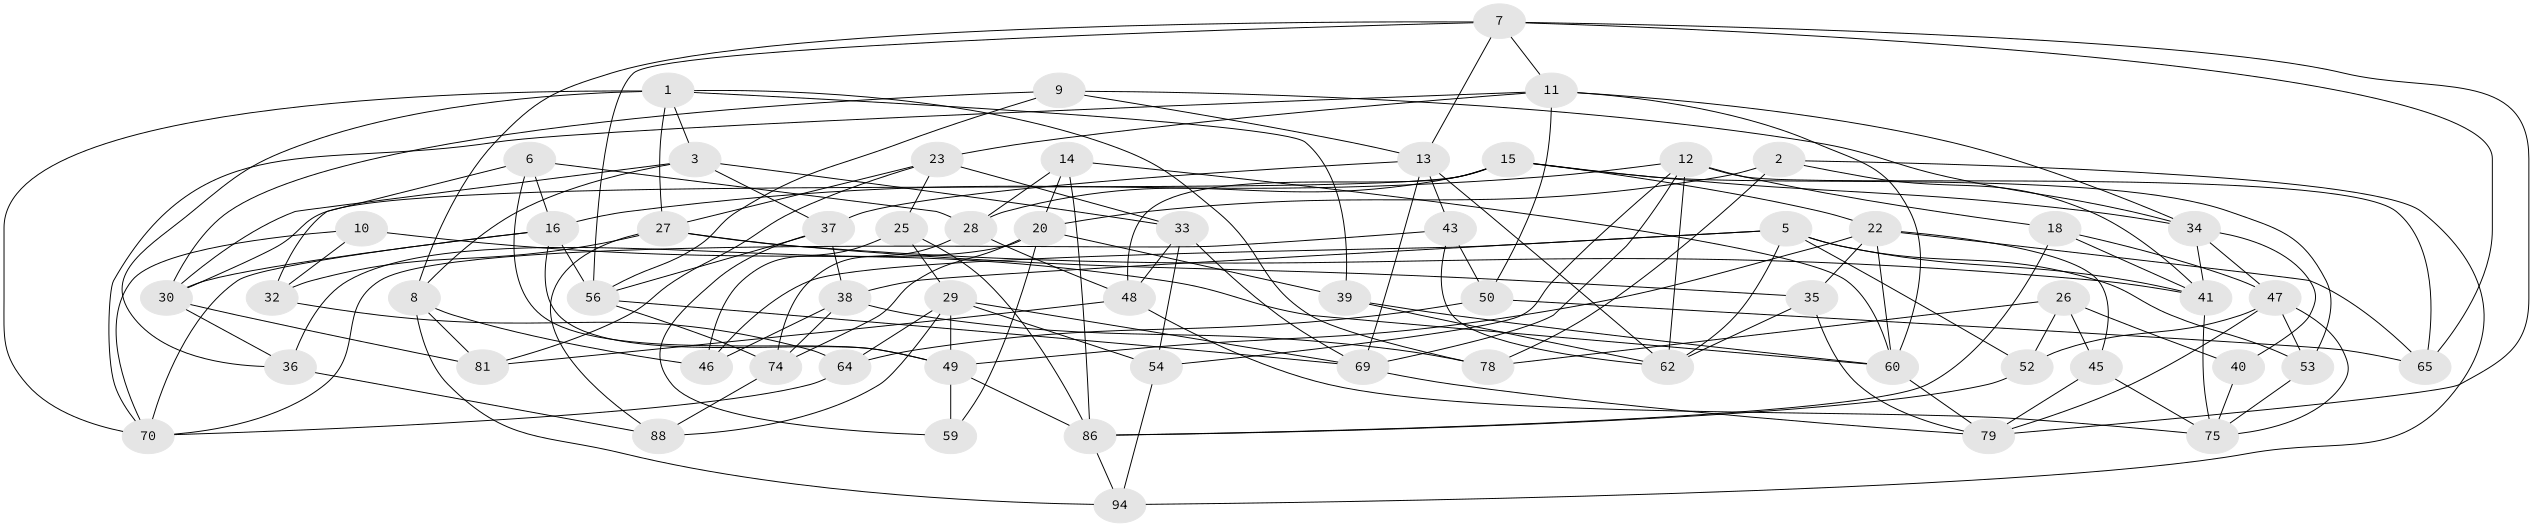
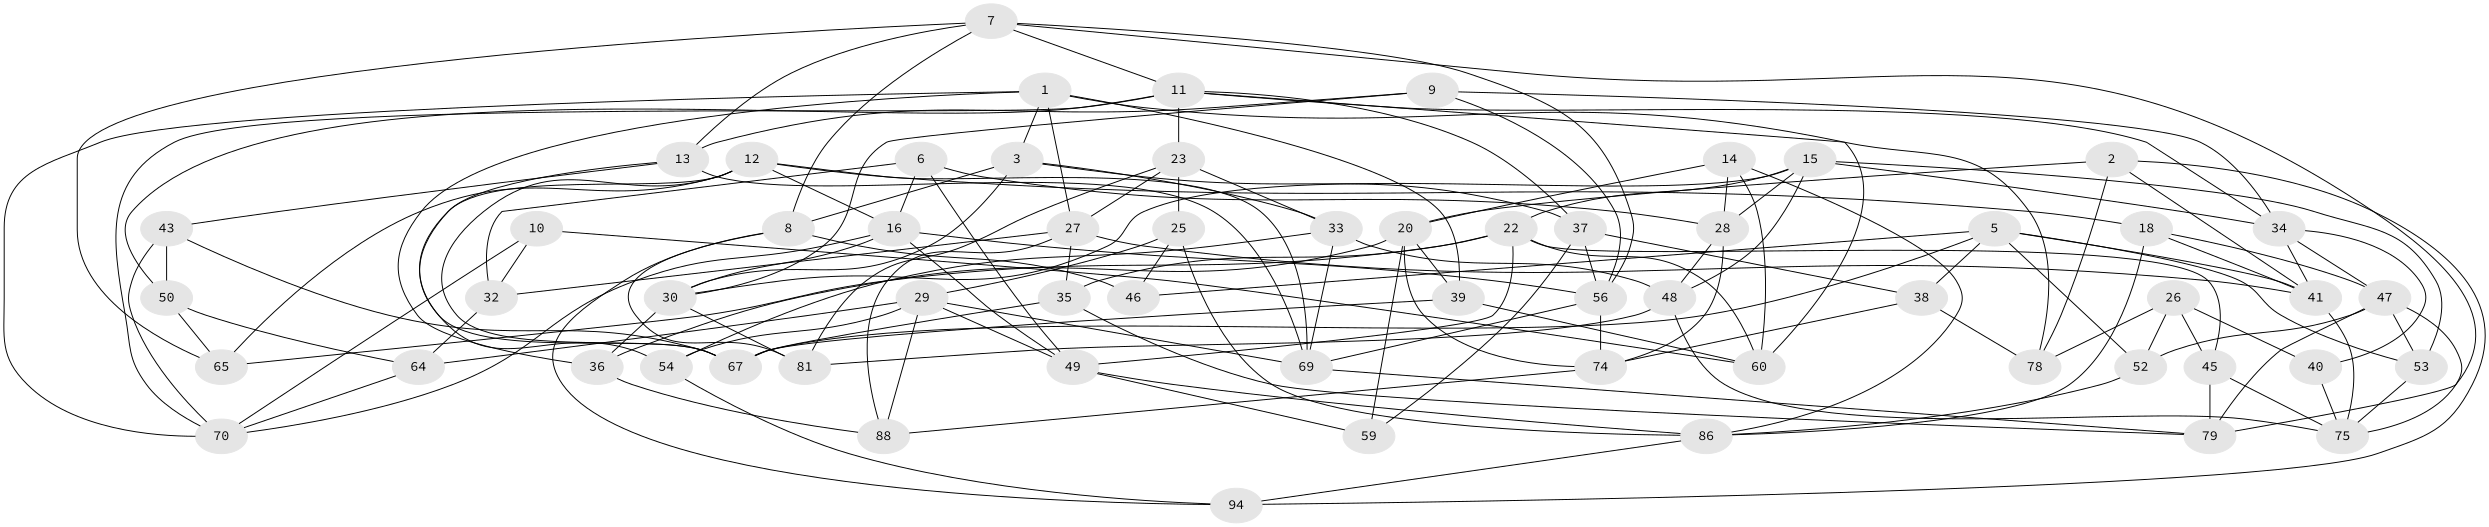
edge "13" -- "37": now "11" -- "37"
edge "38" -- "46": removed
node "62": label "62" -> "67"
edge "60" -- "79": removed
